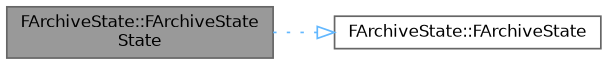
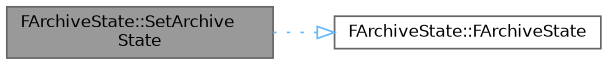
node "FArchiveState::FArchiveState State": label "FArchiveState::FArchiveState State" -> "FArchiveState::SetArchive State"
